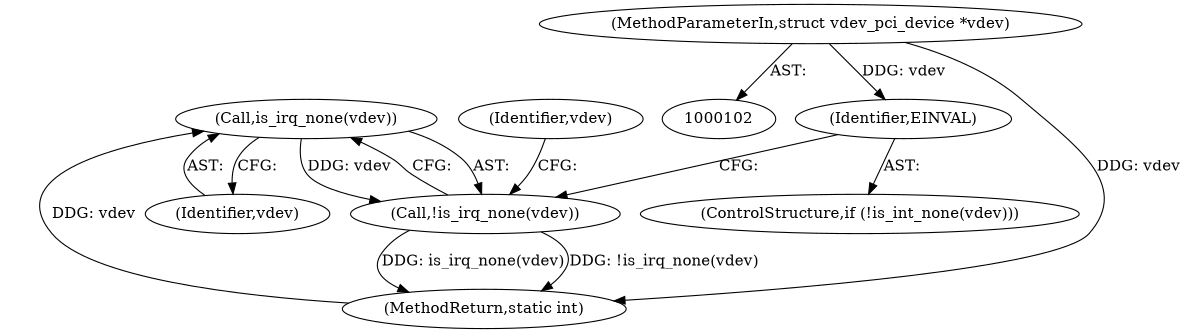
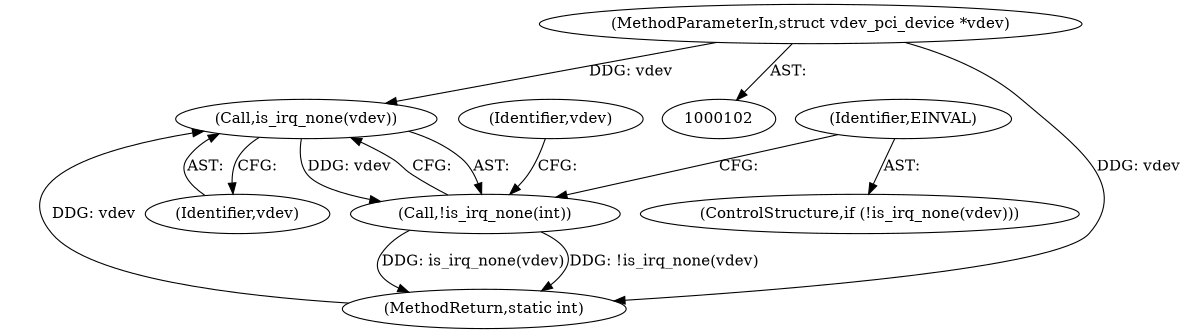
edge "(MethodParameterIn,struct vdev_pci_device *vdev)" -> "(Identifier,EINVAL)": now "(MethodParameterIn,struct vdev_pci_device *vdev)" -> "(Call,is_irq_none(vdev))"
node "(Call,!is_irq_none(vdev))": label "(Call,!is_irq_none(vdev))" -> "(Call,!is_irq_none(int))"
node "(ControlStructure,if (!is_int_none(vdev)))": label "(ControlStructure,if (!is_int_none(vdev)))" -> "(ControlStructure,if (!is_irq_none(vdev)))"
